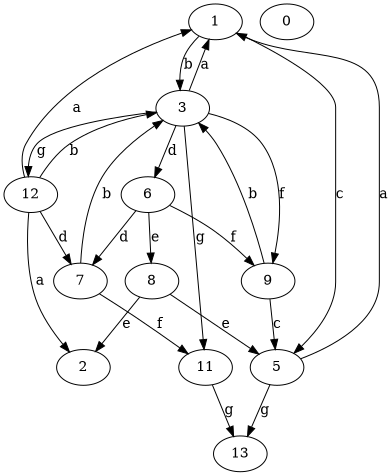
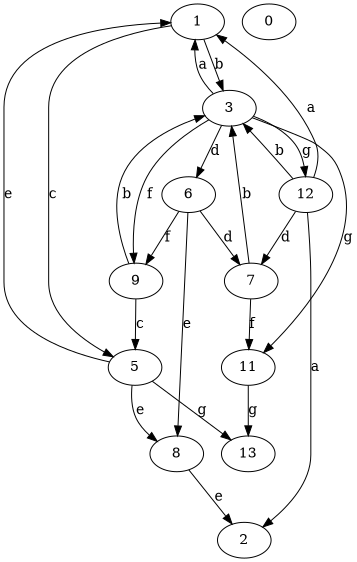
edge "5" -> "1": label "a" -> "e"
edge "8" -> "5": reversed
